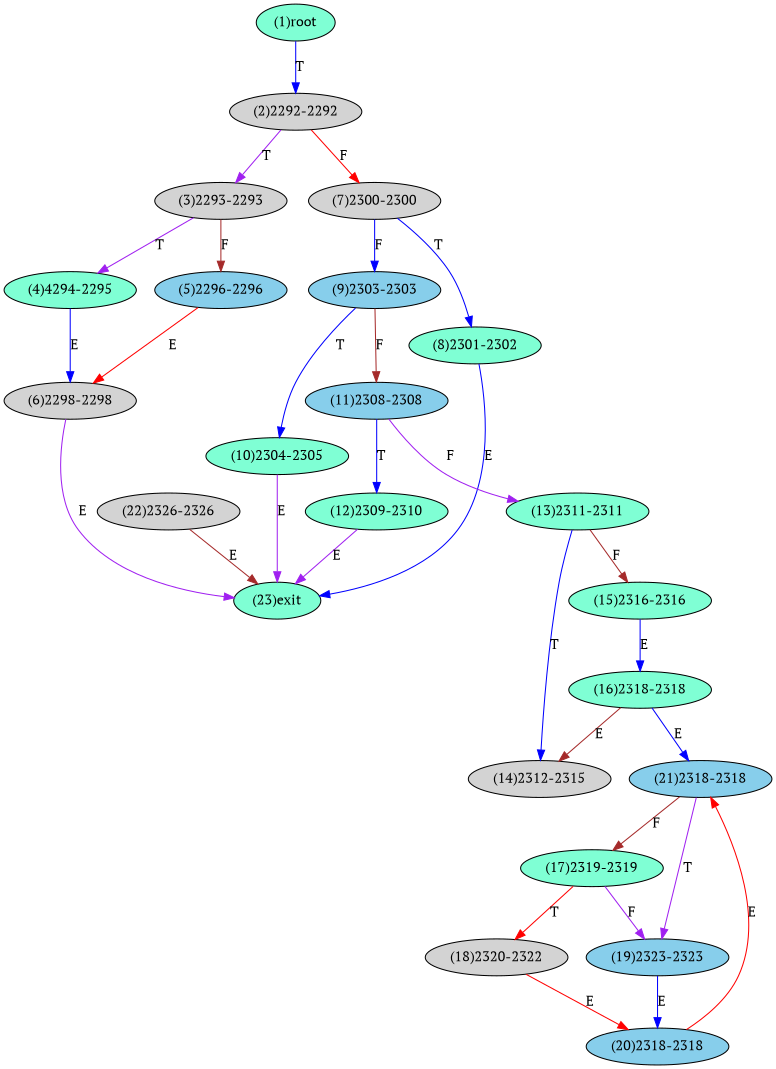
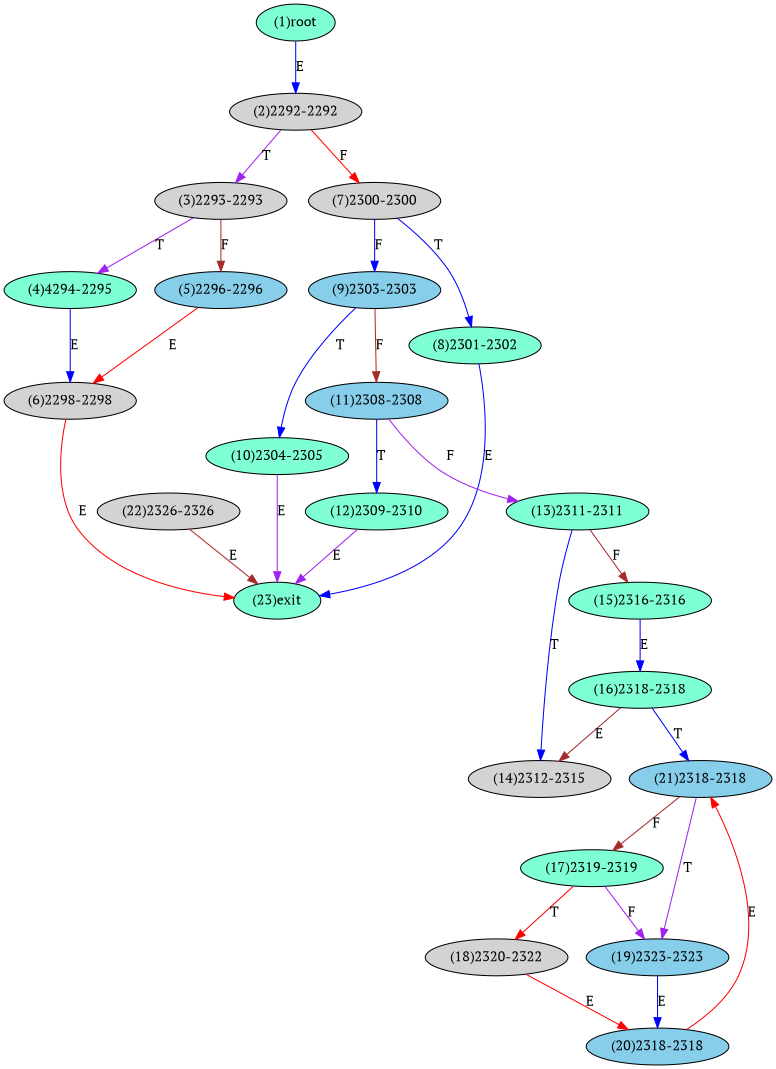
edge "(1)root" -> "(2)2292-2292": label "T" -> "E"
edge "(6)2298-2298" -> "(23)exit": color purple -> red
edge "(16)2318-2318" -> "(21)2318-2318": label "E" -> "T"
